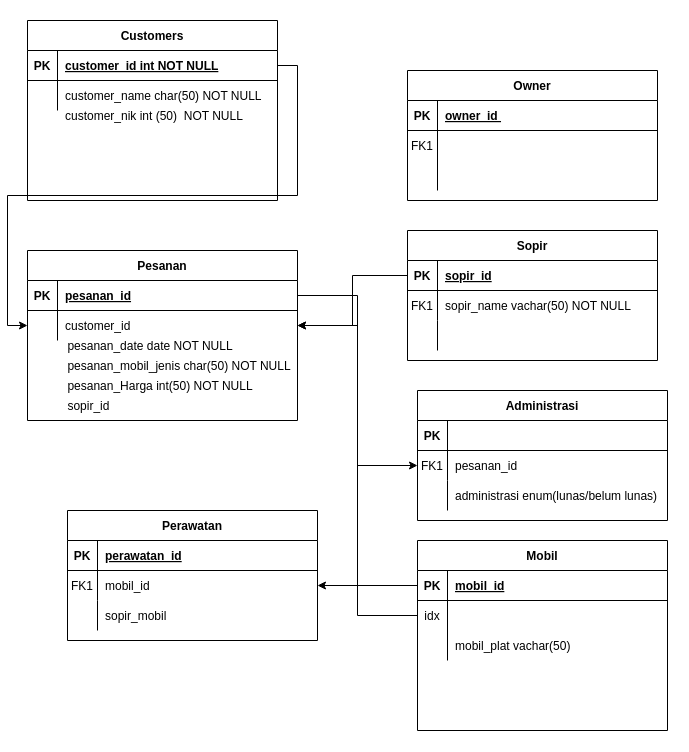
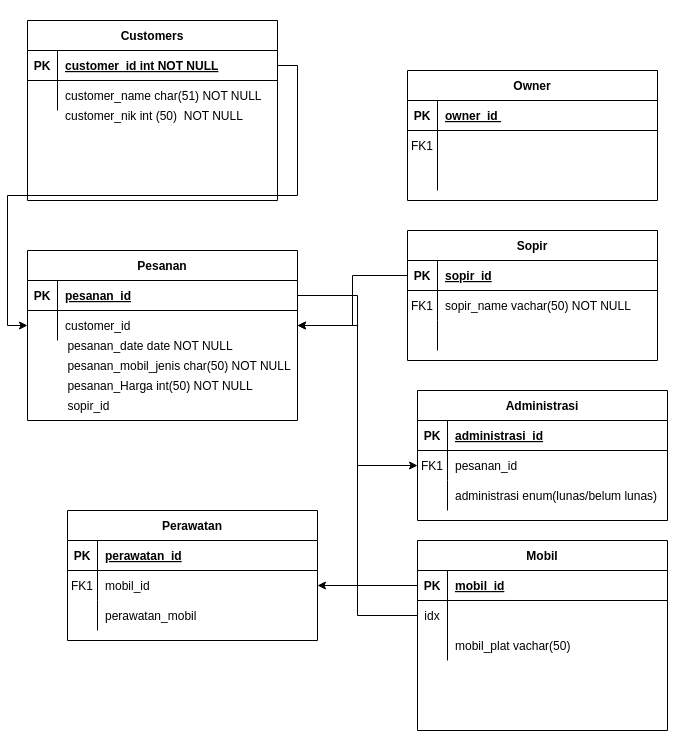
node "customer_name char(50) NOT NULL": label "customer_name char(50) NOT NULL" -> "customer_name char(51) NOT NULL"
node "administrasi_id": added
node "sopir_mobil": label "sopir_mobil" -> "perawatan_mobil"
